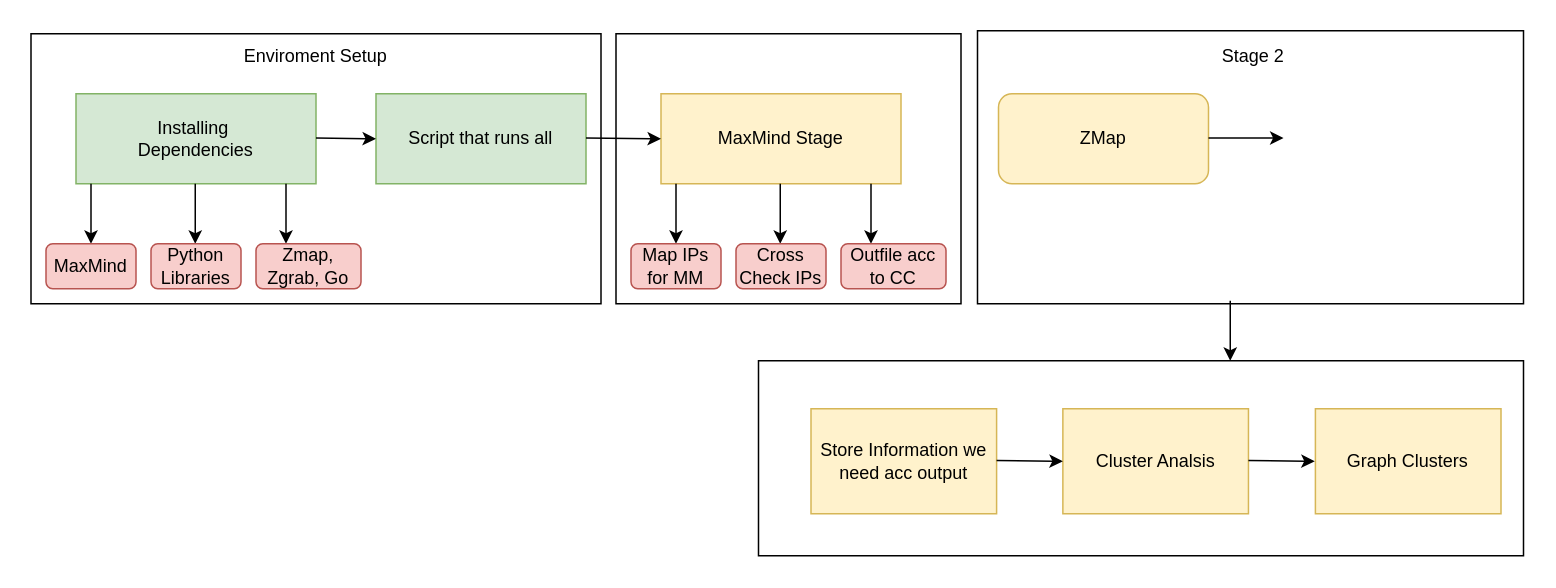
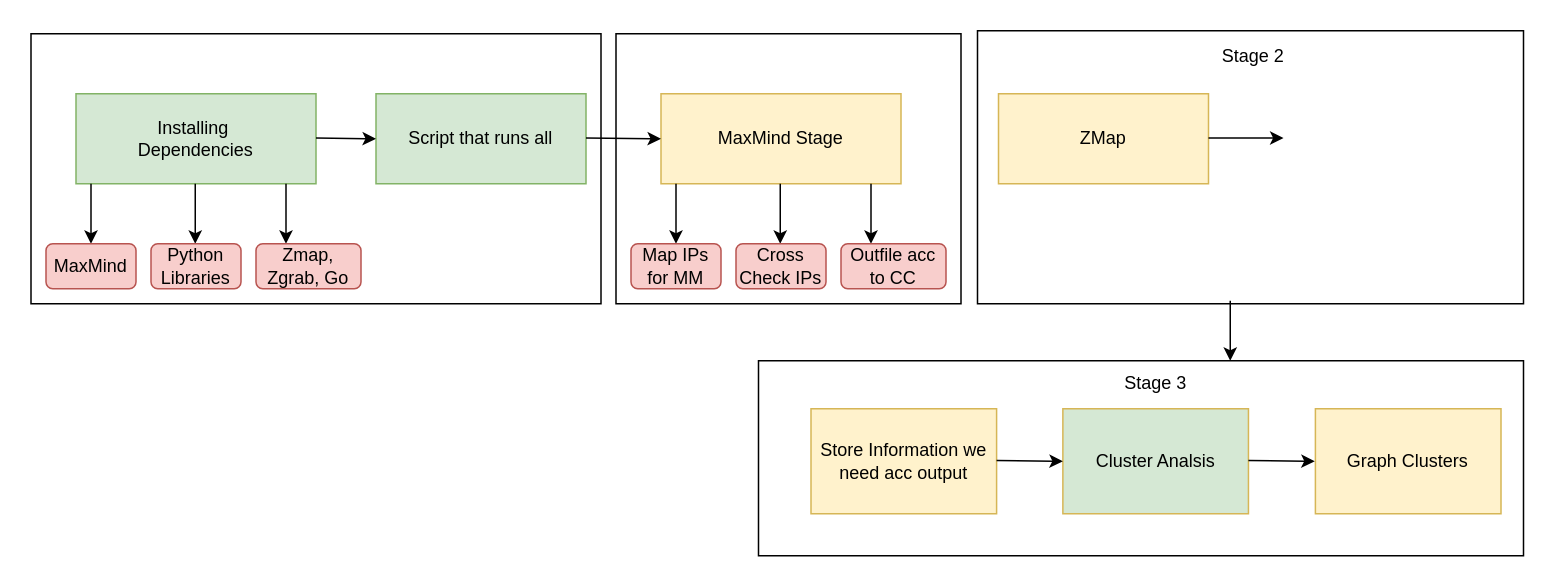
node "Enviroment Setup": removed
node "ZMap": shape rounded rectangle -> rectangle
node "Stage 3": added
node "Cluster Analsis": fillcolor #fff2cc -> #d5e8d4
